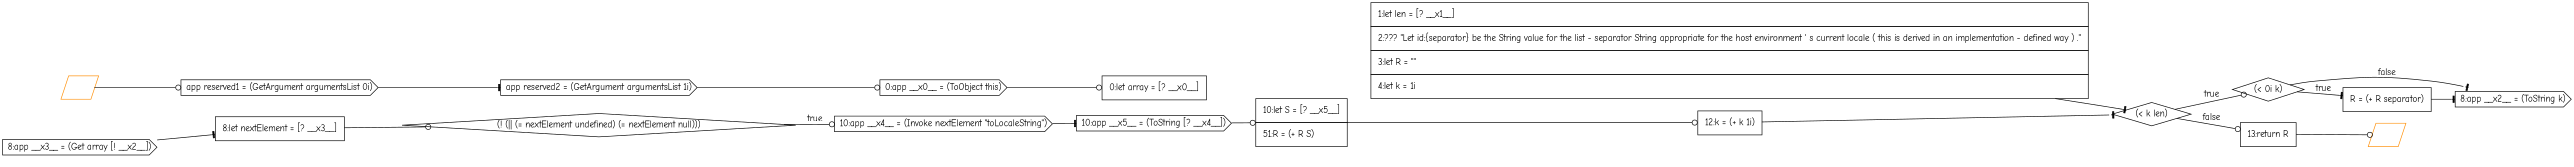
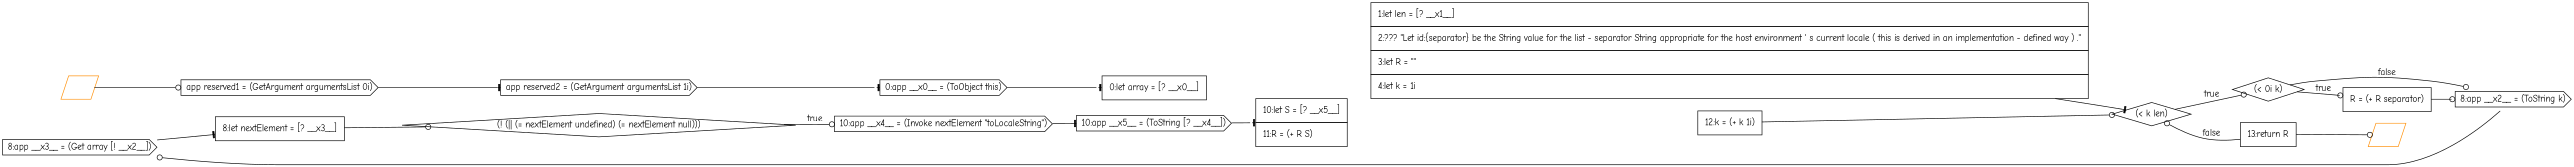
edge "(< 0i k)" -> "8:app __x2__ = (ToString k)": arrowhead tee -> odot
edge "app reserved2 = (GetArgument argumentsList 1i)" -> "0:app __x0__ = (ToObject this)": arrowhead odot -> tee
edge "0:app __x0__ = (ToObject this)" -> "0:let array = [? __x0__]": arrowhead odot -> tee
edge "(< 0i k)" -> "R = (+ R separator)": arrowhead tee -> odot
edge "R = (+ R separator)" -> "8:app __x2__ = (ToString k)": arrowhead tee -> odot
edge "12:k = (+ k 1i)" -> "(< k len)": arrowhead tee -> odot
edge "10:app __x5__ = (ToString [? __x4__])" -> "10:let S = [? __x5__]": arrowhead odot -> tee
edge "10:let S = [? __x5__]" -> "12:k = (+ k 1i)": removed
edge "(< k len)" -> "13:return R": reversed
node "10:let S = [? __x5__]": text "51:R = (+ R S)" -> "11:R = (+ R S)"
edge "8:app __x2__ = (ToString k)" -> "8:app __x3__ = (Get array [! __x2__])": added
